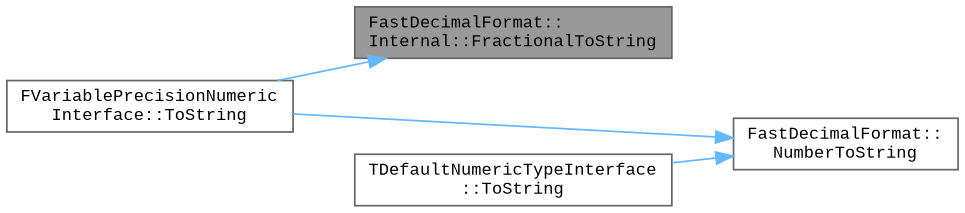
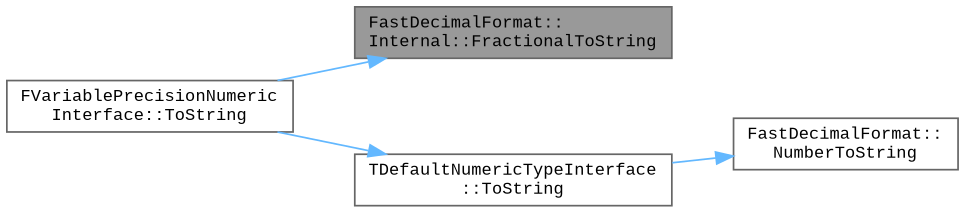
edge "FVariablePrecisionNumeric Interface::ToString" -> "FastDecimalFormat:: NumberToString": now "FVariablePrecisionNumeric Interface::ToString" -> "TDefaultNumericTypeInterface ::ToString"
